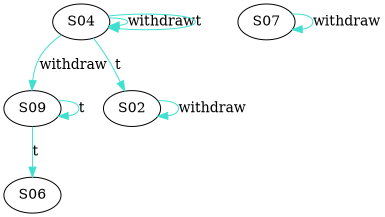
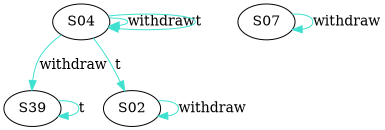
node "S09": label "S09" -> "S39"
node "S06": removed
